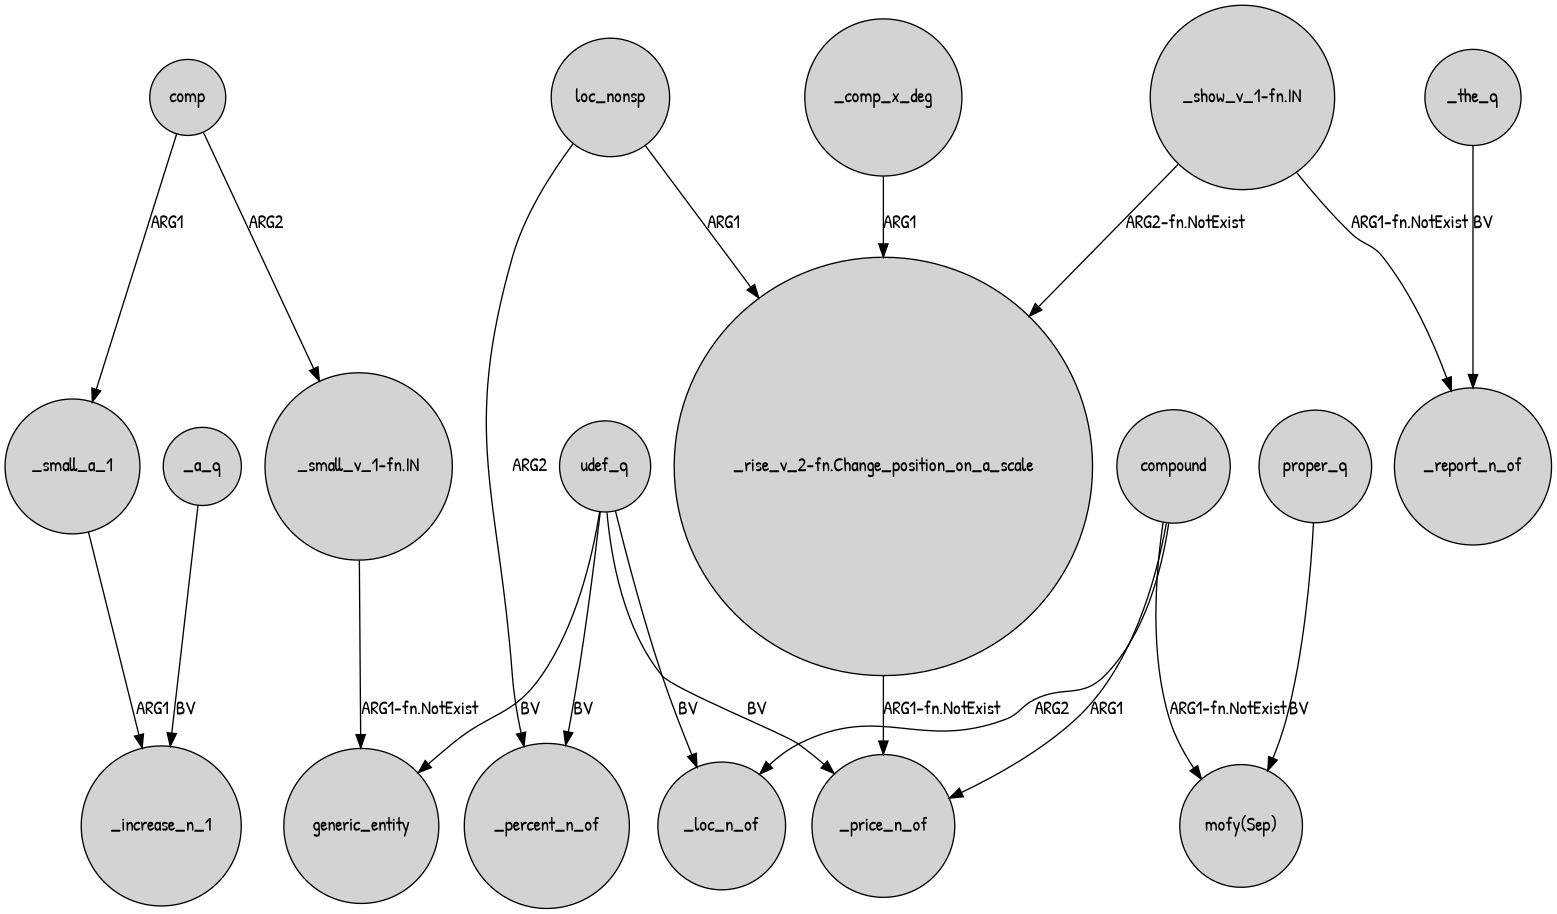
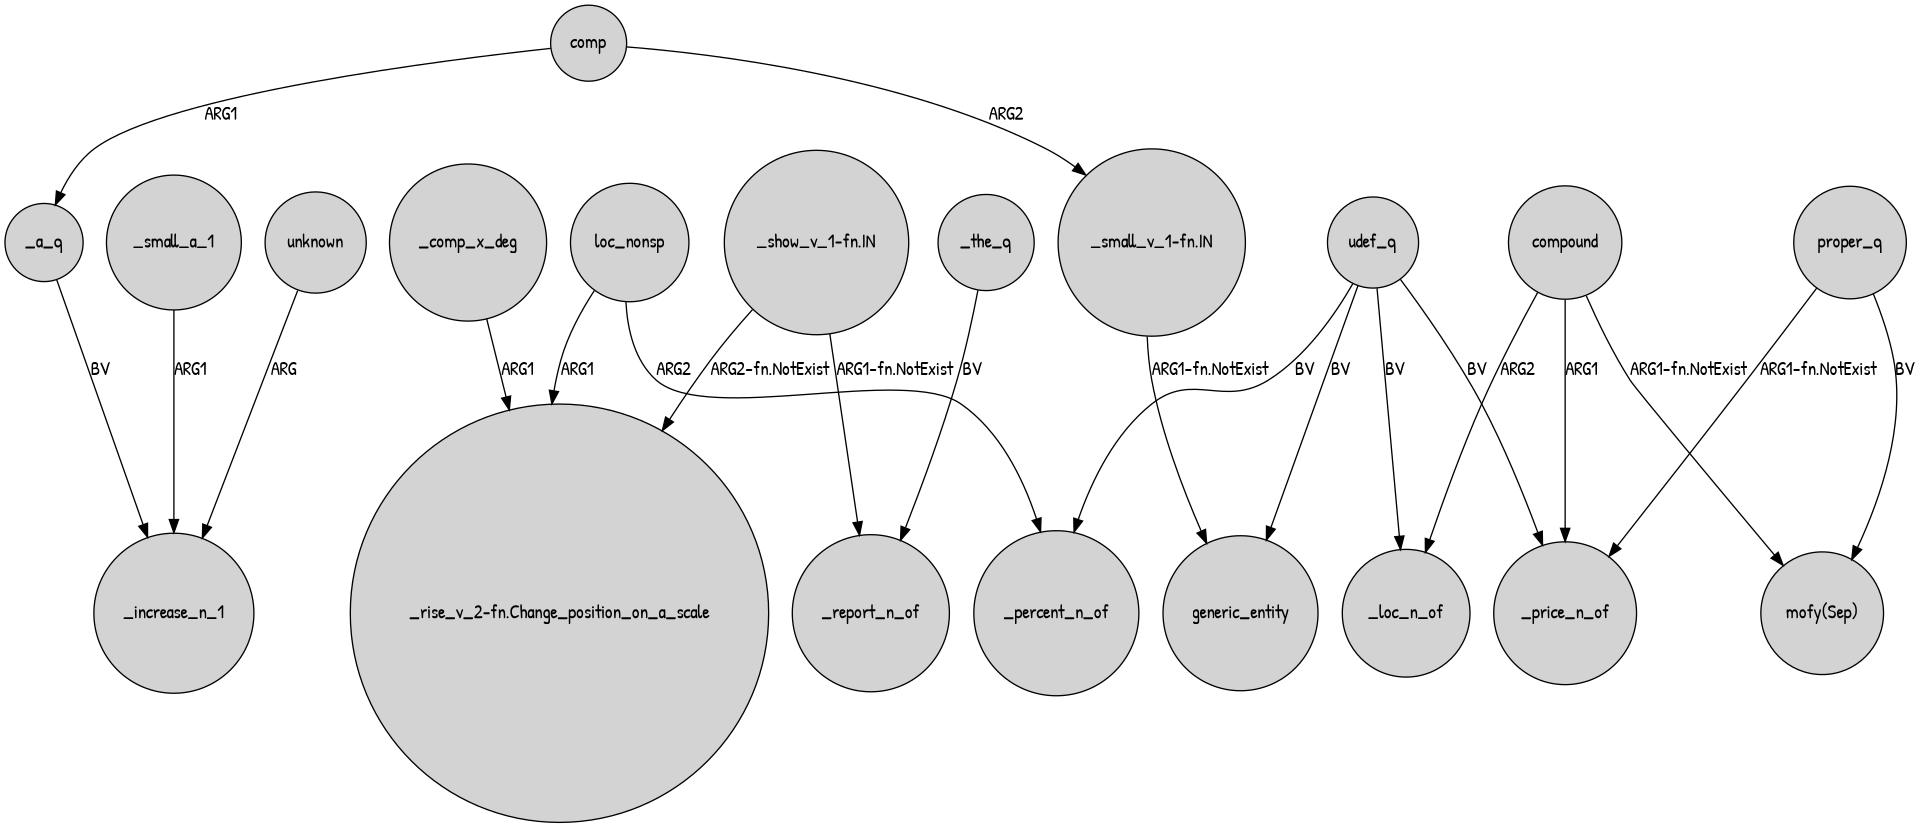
node "unknown": added
edge "comp" -> "_small_a_1": now "comp" -> "_a_q"
edge "_rise_v_2-fn.Change_position_on_a_scale" -> "_price_n_of": now "proper_q" -> "_price_n_of"
